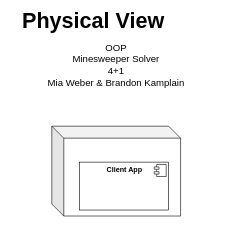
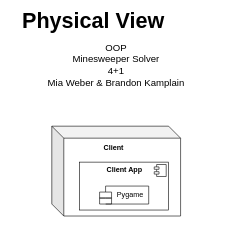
node "Client": added
node "Pygame": added
